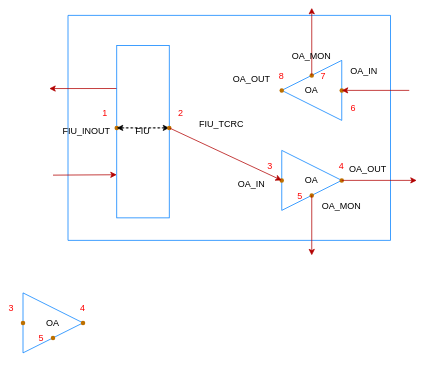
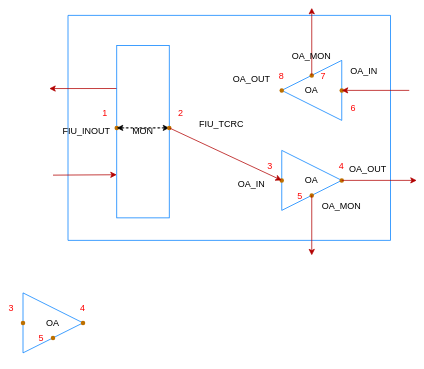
node "FIU": label "FIU" -> "MON"
